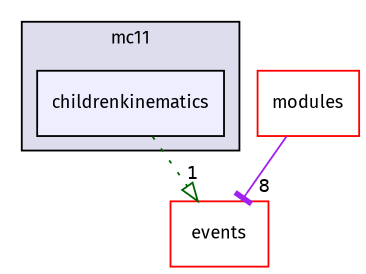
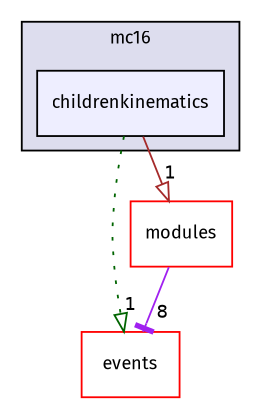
cluster "mc11": label "mc11" -> "mc16"
edge "childrenkinematics" -> "modules": added
